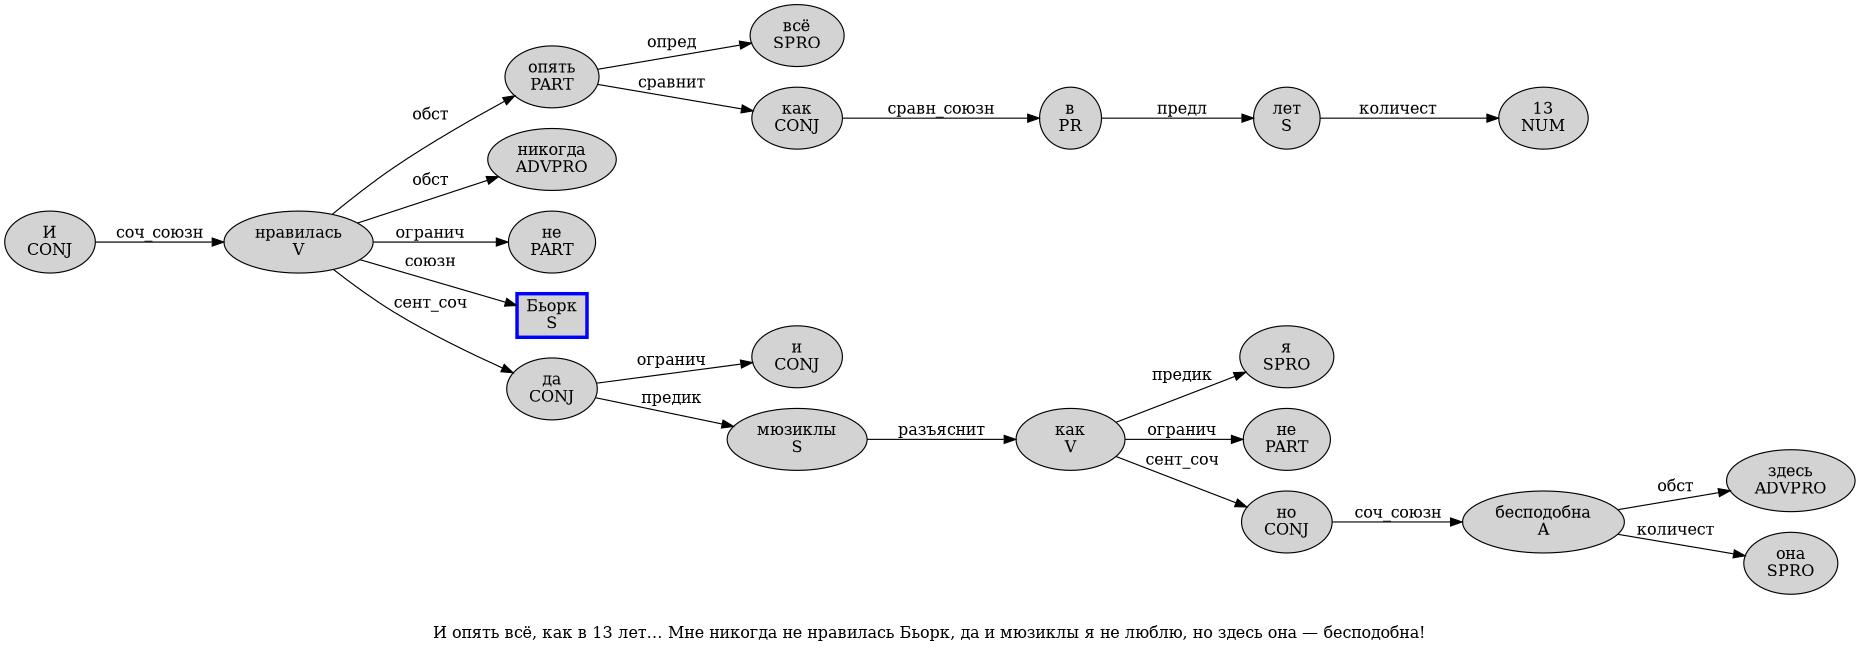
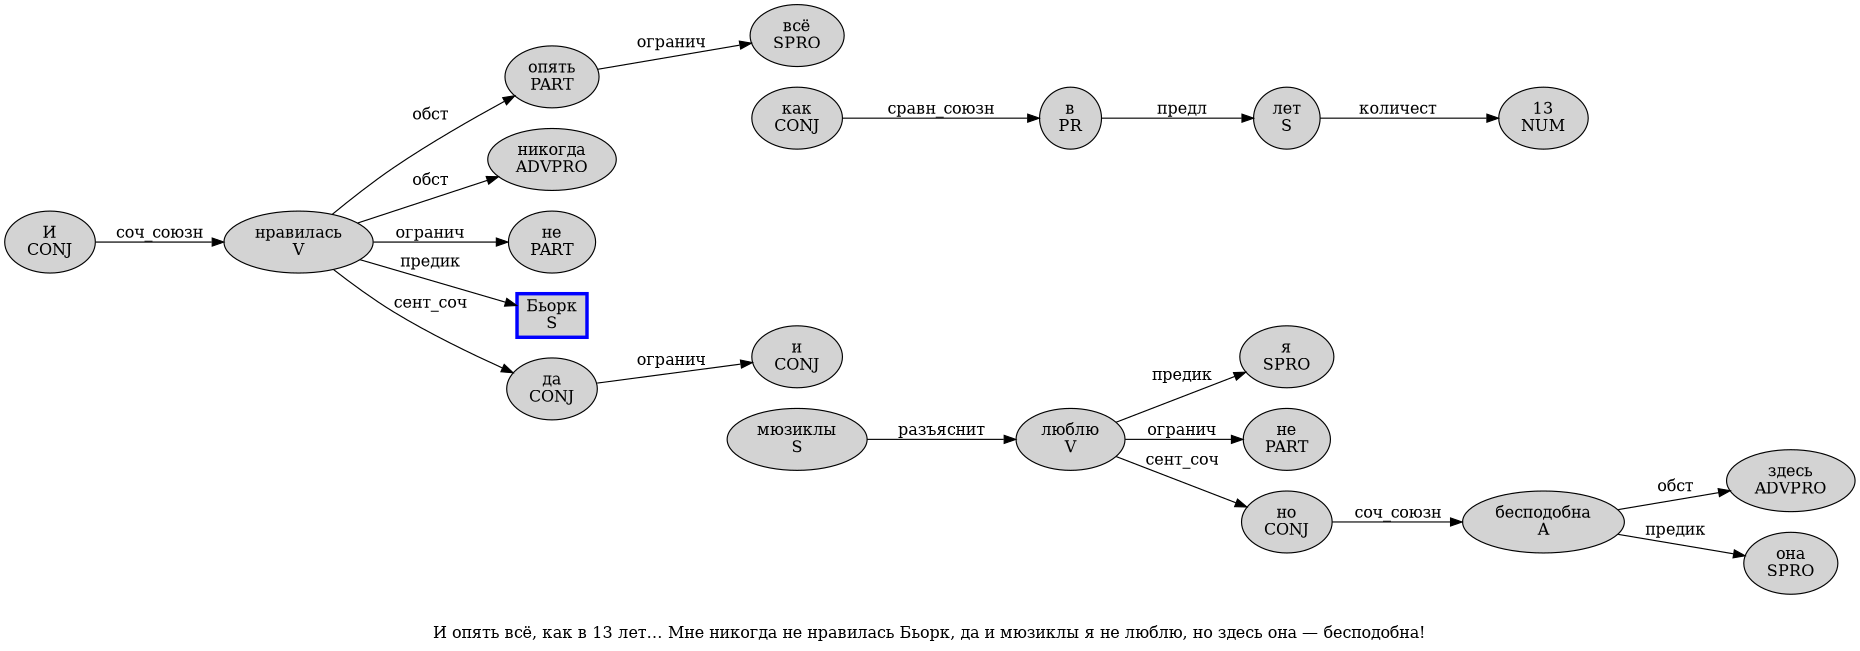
edge "опять PART" -> "всё SPRO": label "опред" -> "огранич"
edge "опять PART" -> "как CONJ": removed, label "сравнит"
edge "нравилась V" -> "Бьорк S": label "союзн" -> "предик"
edge "да CONJ" -> "мюзиклы S": removed, label "предик"
node "как V": label "как V" -> "люблю V"
edge "бесподобна A" -> "она SPRO": label "количест" -> "предик"
